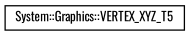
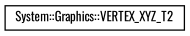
node "System::Graphics::VERTEX_XYZ_T5": label "System::Graphics::VERTEX_XYZ_T5" -> "System::Graphics::VERTEX_XYZ_T2"
